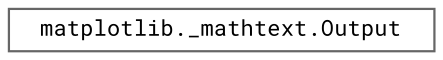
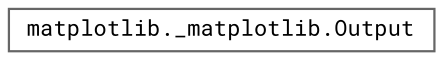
node "matplotlib._mathtext.Output": label "matplotlib._mathtext.Output" -> "matplotlib._matplotlib.Output"
